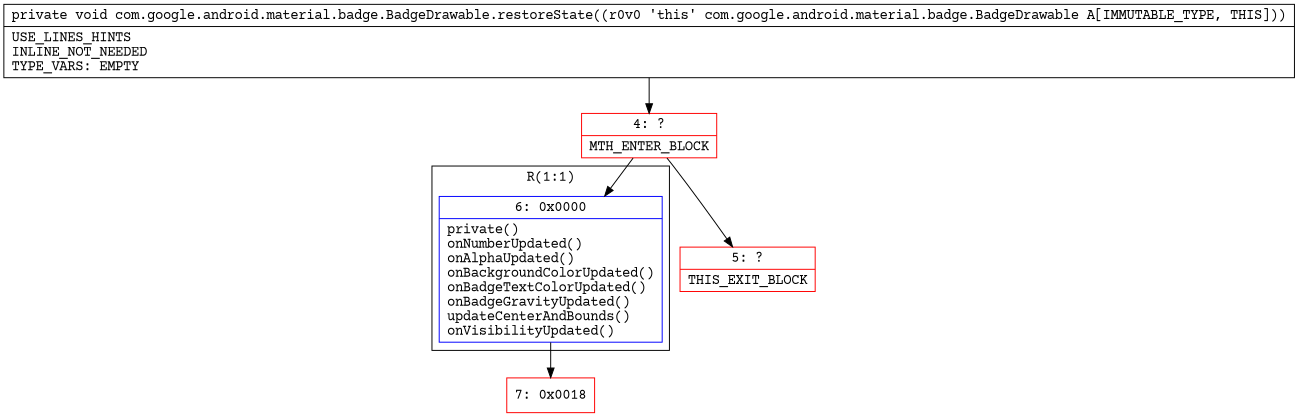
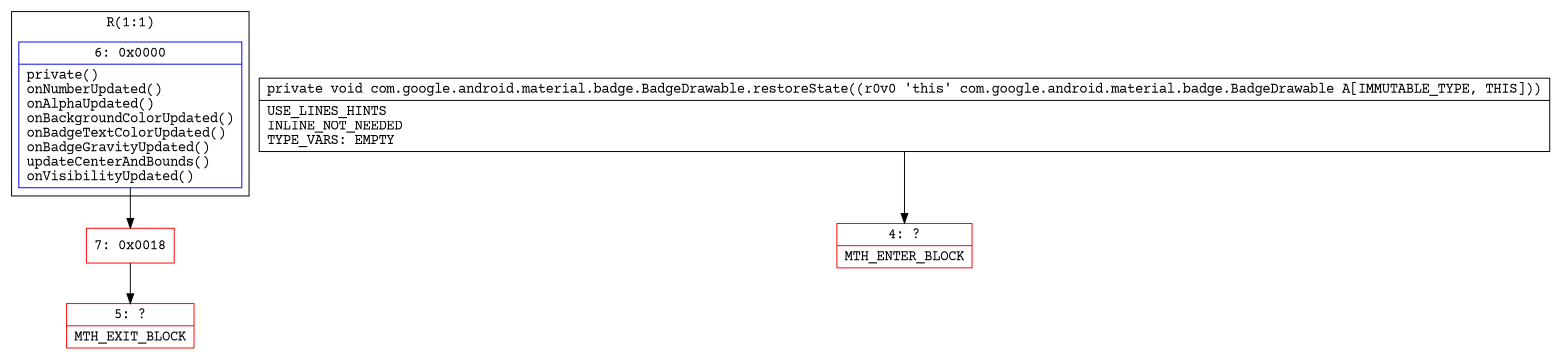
edge "4: ?" -> "6: 0x0000": removed
edge "4: ?" -> "5: ?": now "7: 0x0018" -> "5: ?"
node "5: ?": text "THIS_EXIT_BLOCK" -> "MTH_EXIT_BLOCK"
